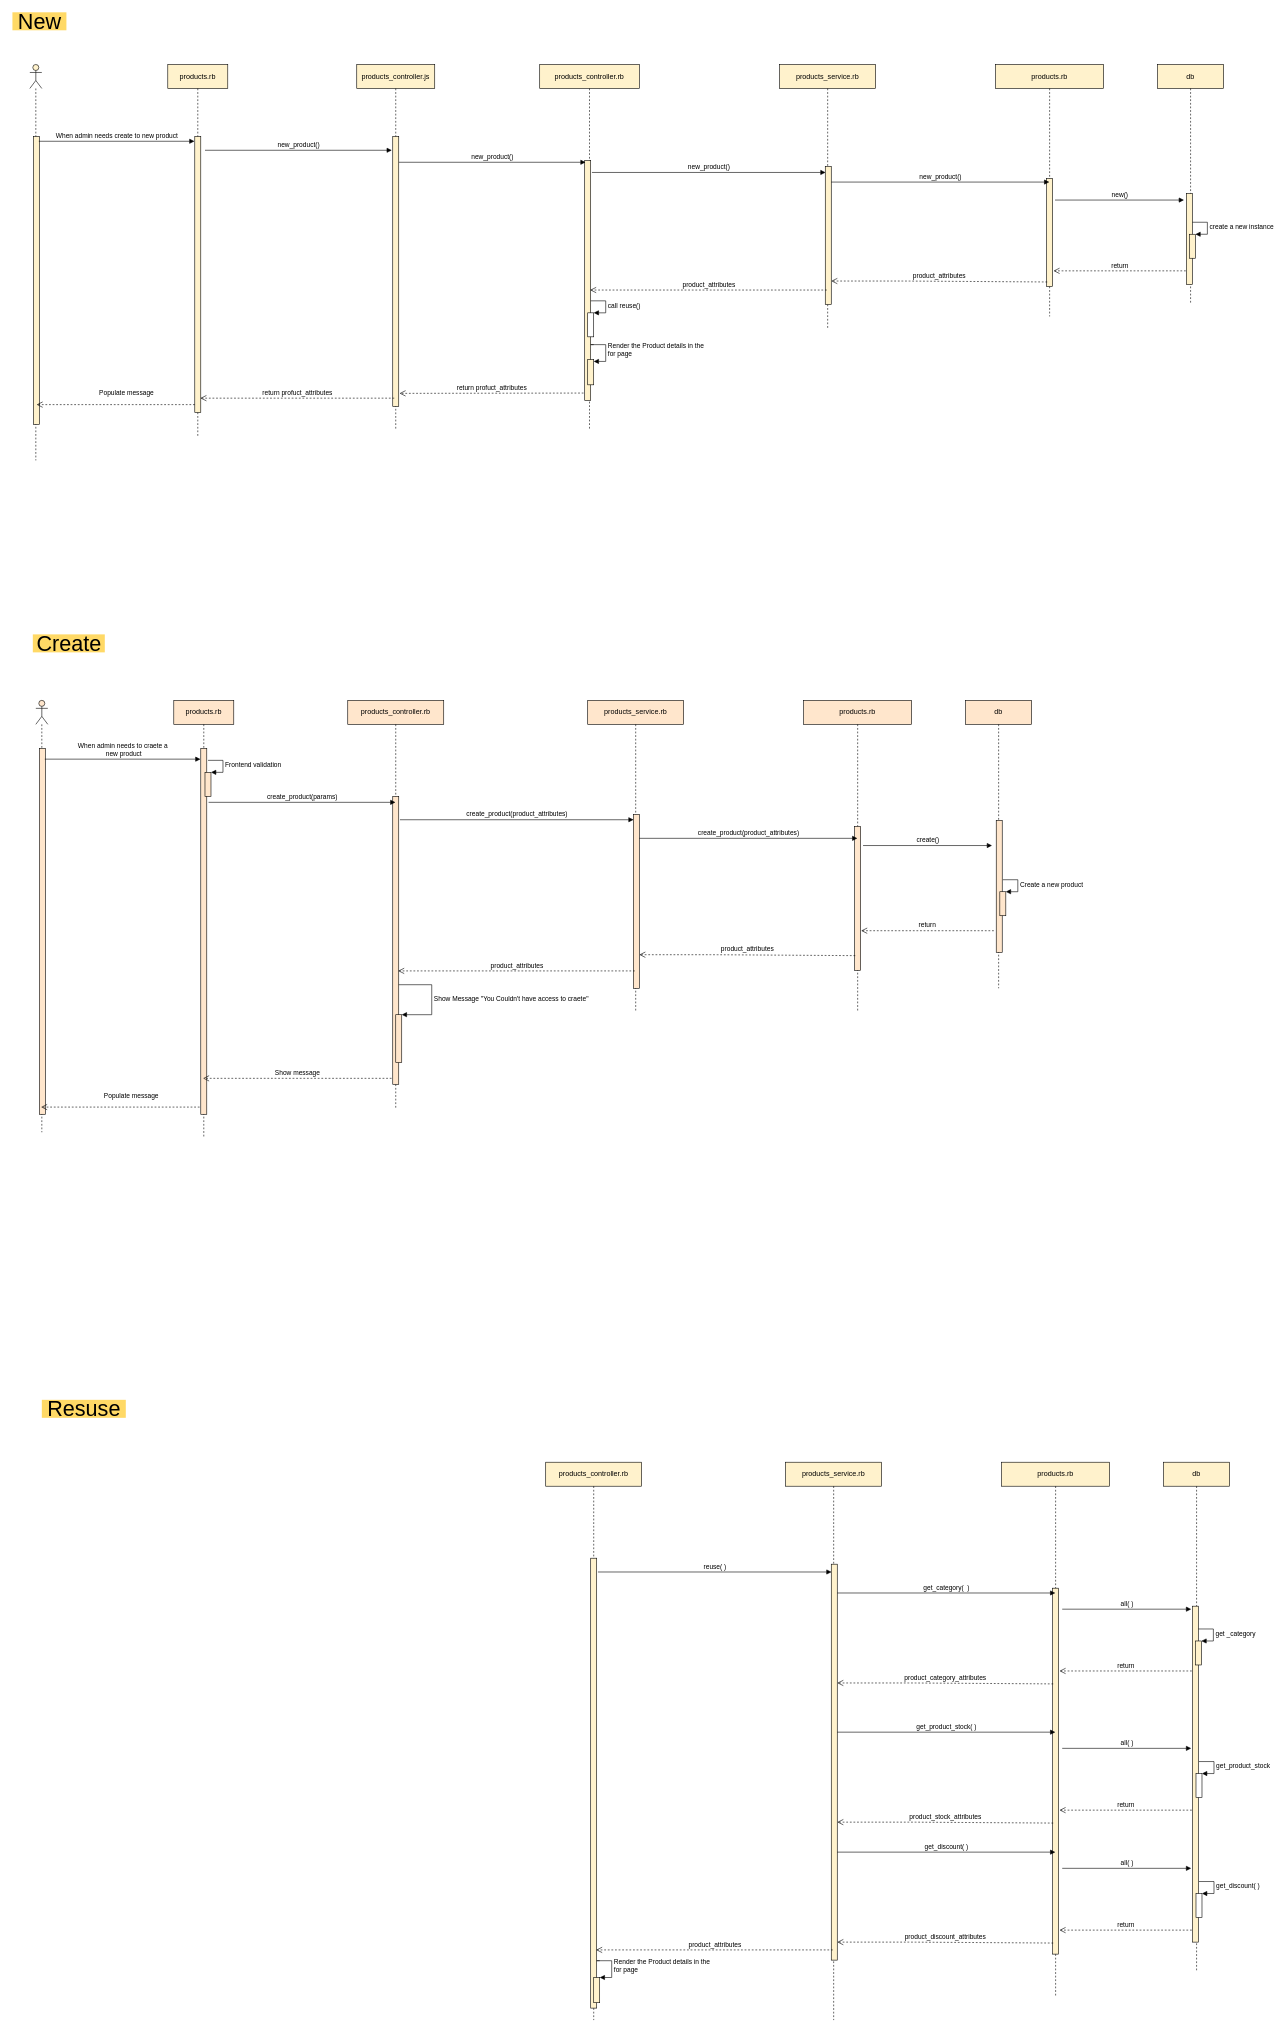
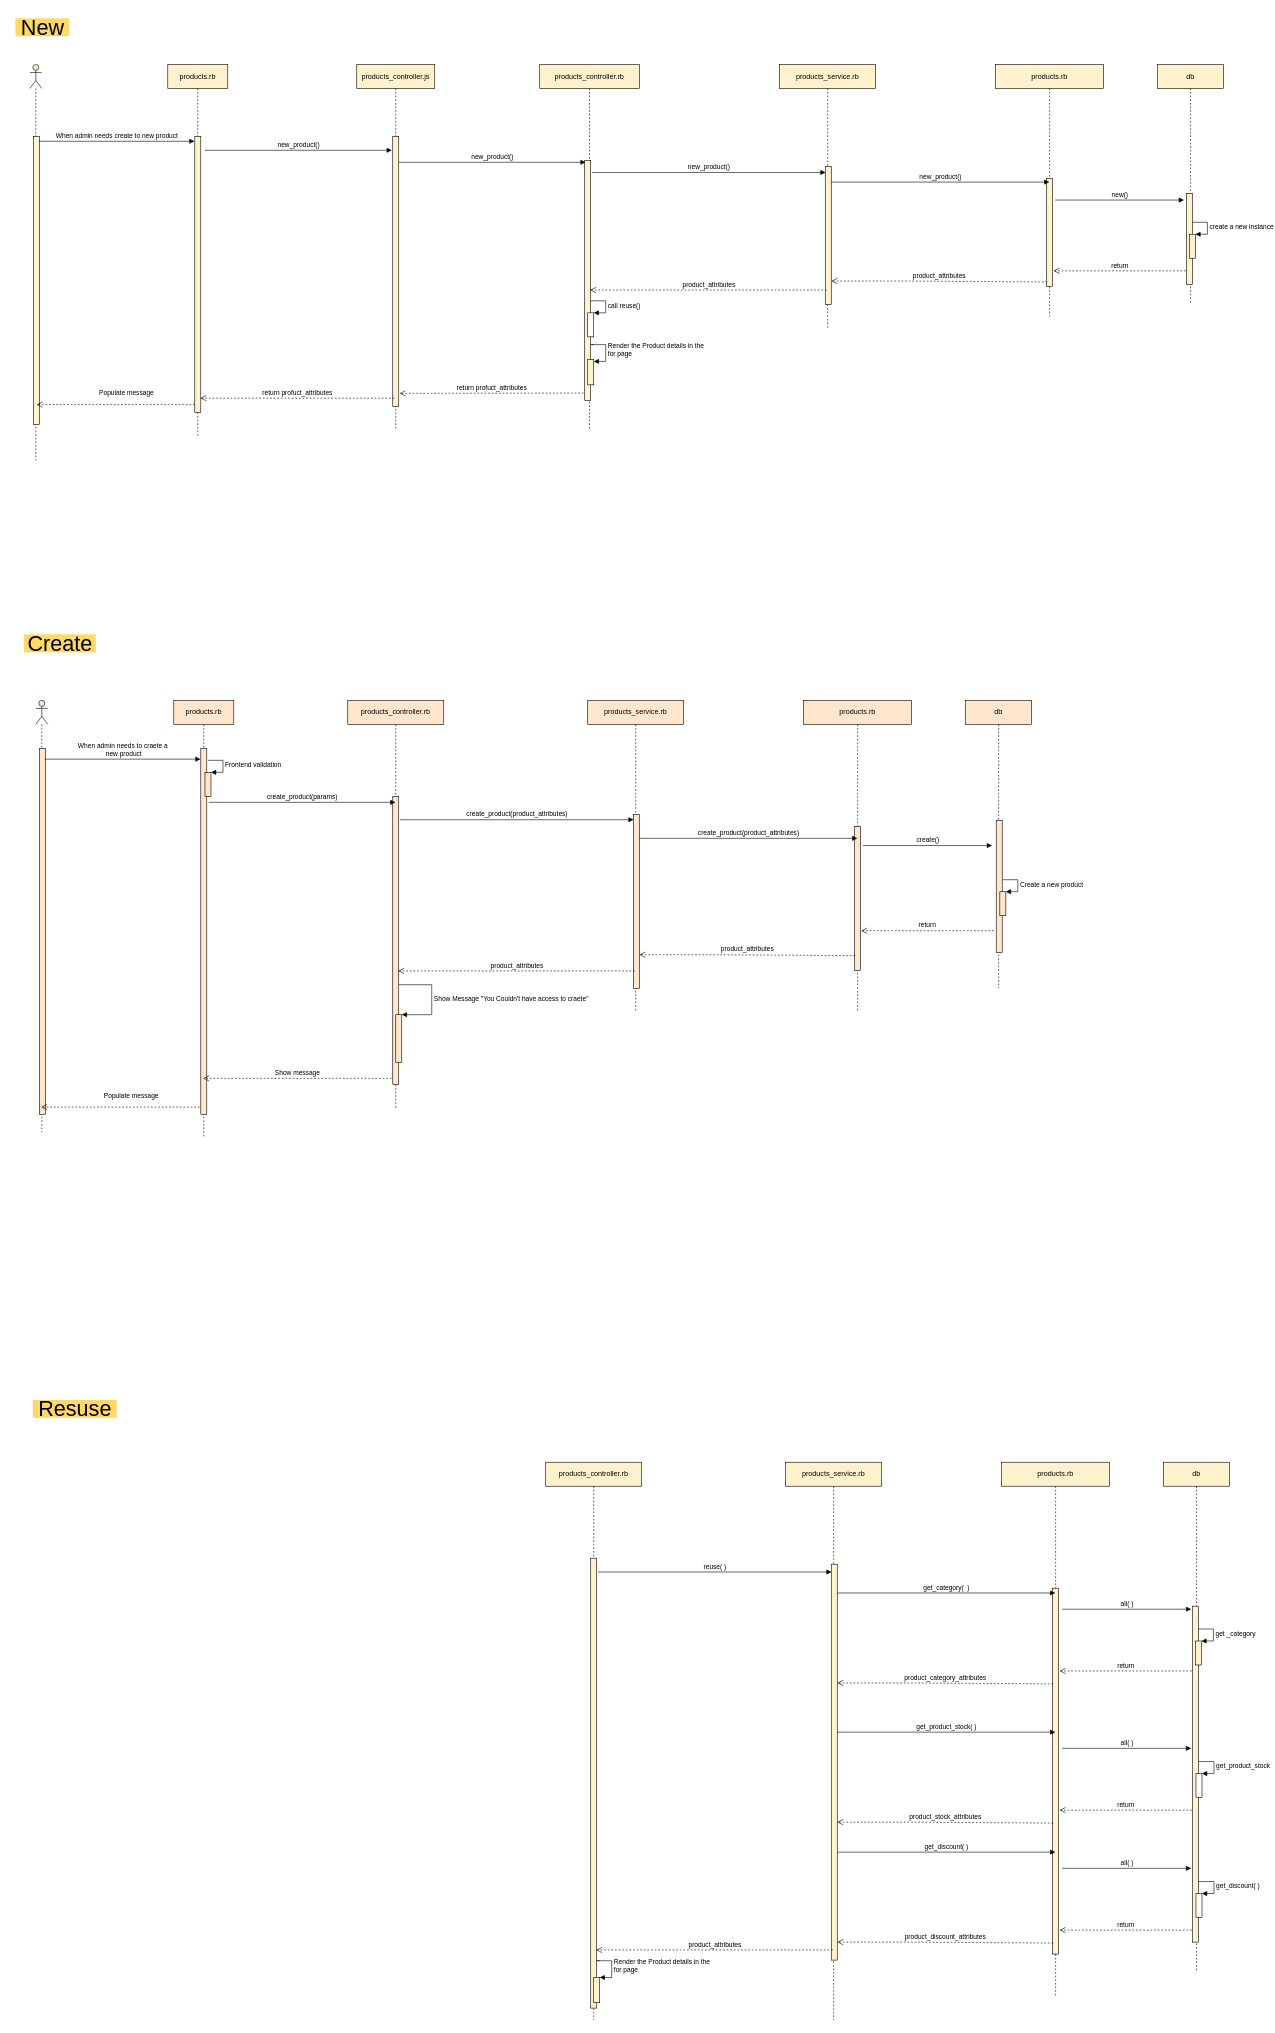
node "New": moved (39, 21) -> (42, 27)
node "Create": moved (69, 644) -> (60, 644)
node "Resuse": moved (84, 1409) -> (75, 1409)
